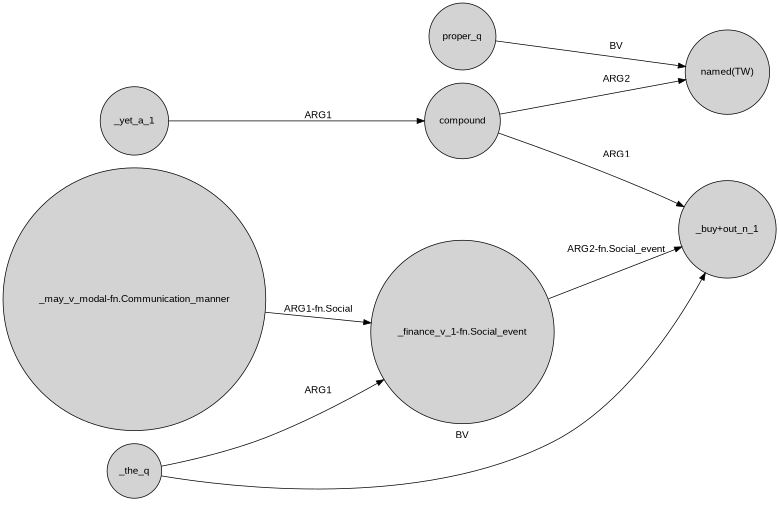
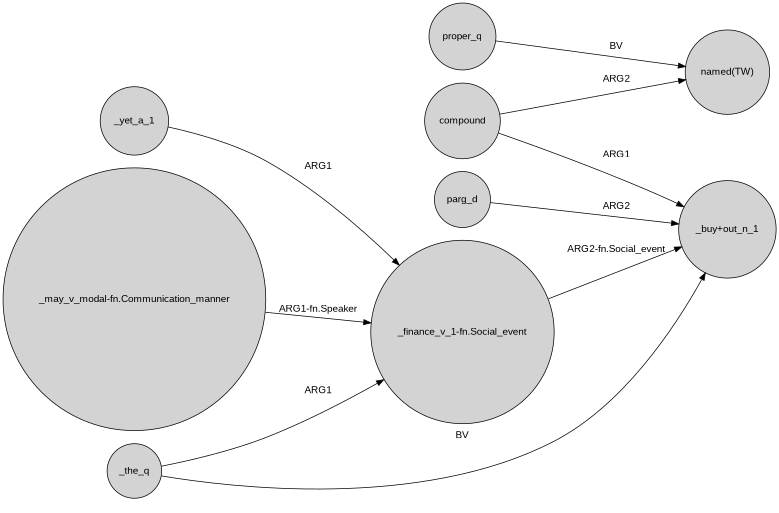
edge "_yet_a_1" -> "compound": now "_yet_a_1" -> "_finance_v_1-fn.Social_event"
node "parg_d": added
edge "_may_v_modal-fn.Communication_manner" -> "_finance_v_1-fn.Social_event": label "ARG1-fn.Social" -> "ARG1-fn.Speaker"
